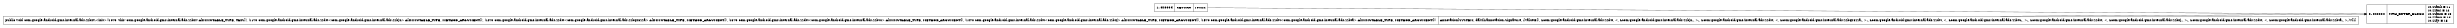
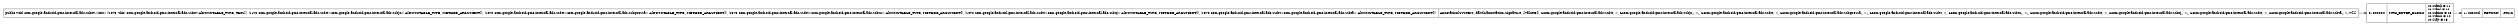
edge "1: 0x000d" -> "0: 0x0000": reversed
